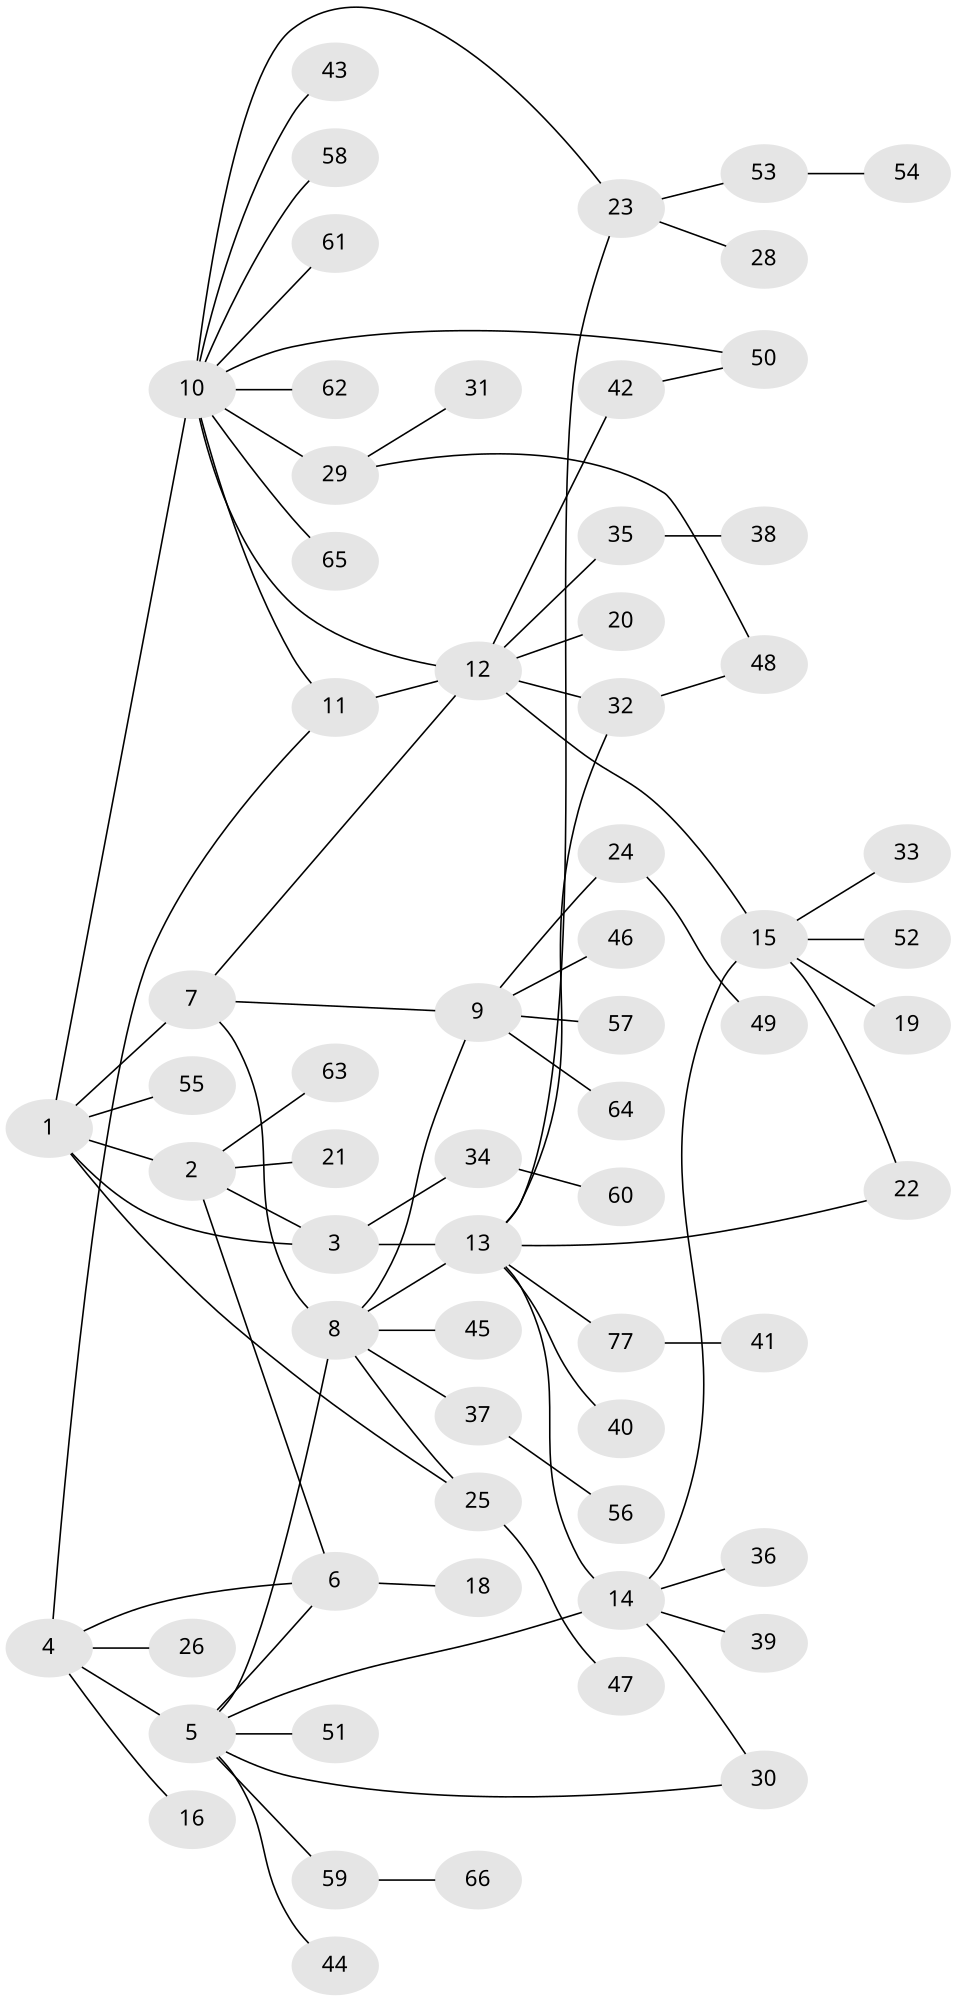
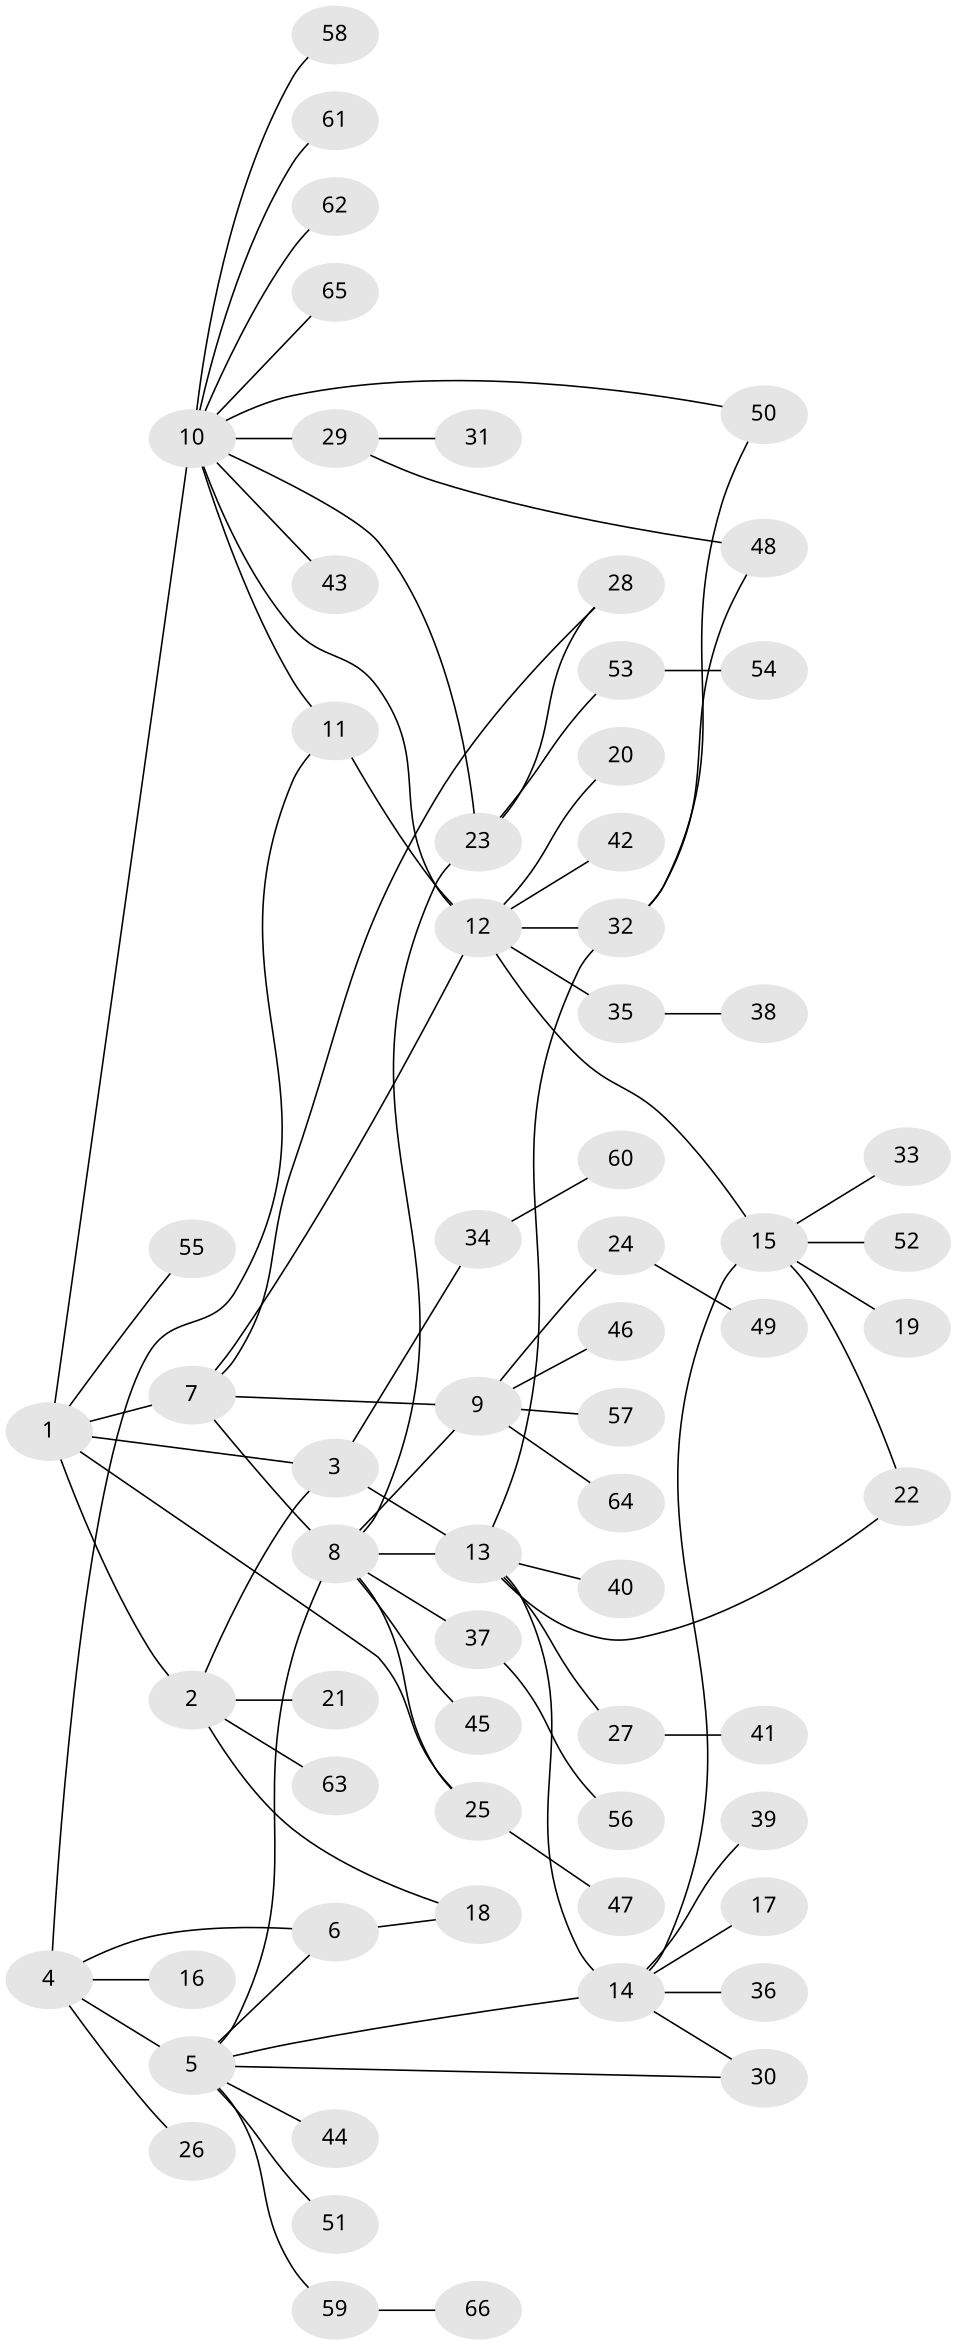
edge "50" -- "42": now "50" -- "32"
edge "23" -- "13": now "23" -- "8"
edge "28" -- "7": added
node "77": label "77" -> "27"
edge "2" -- "6": now "2" -- "18"
node "17": added
